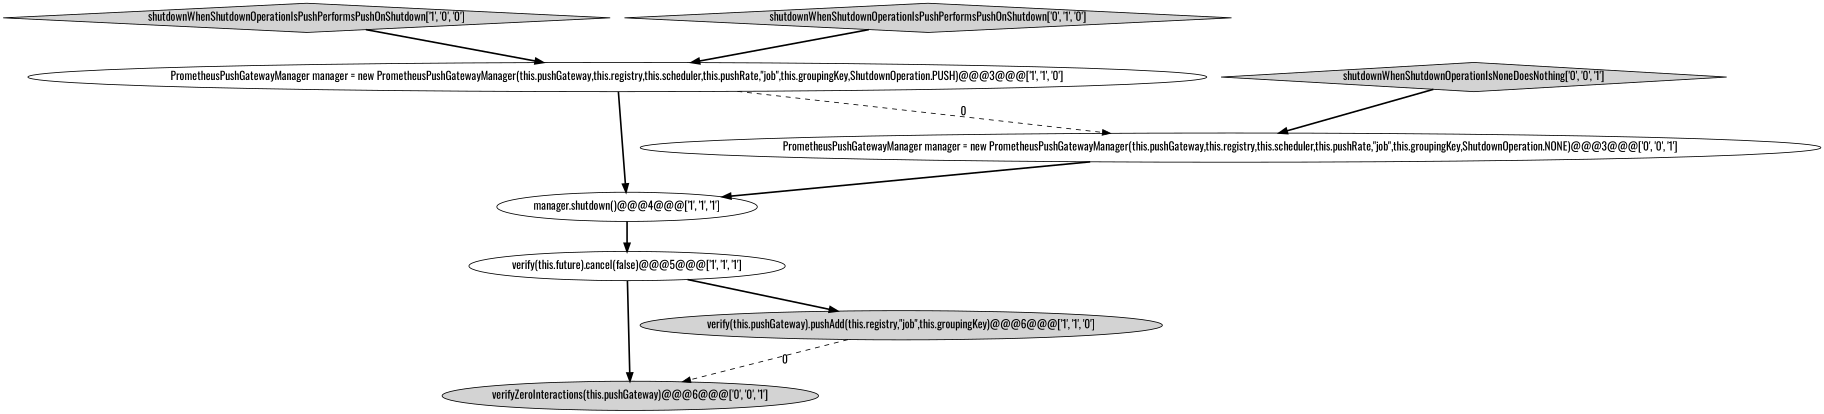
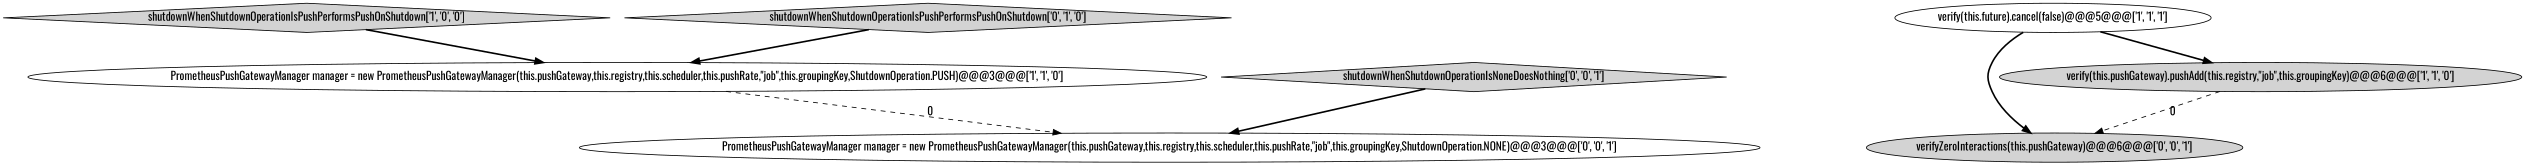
node "manager.shutdown()@@@4@@@['1', '1', '1']": removed
